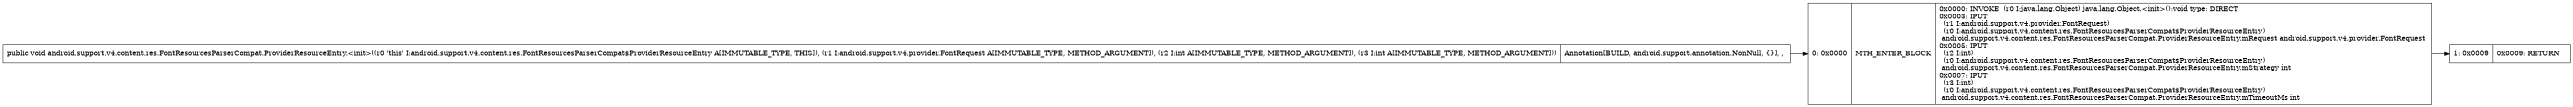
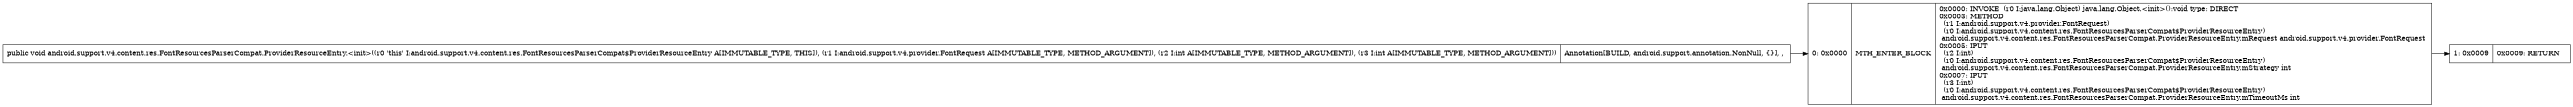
node "0: 0x0000": text "0x0003: IPUT" -> "0x0003: METHOD"
